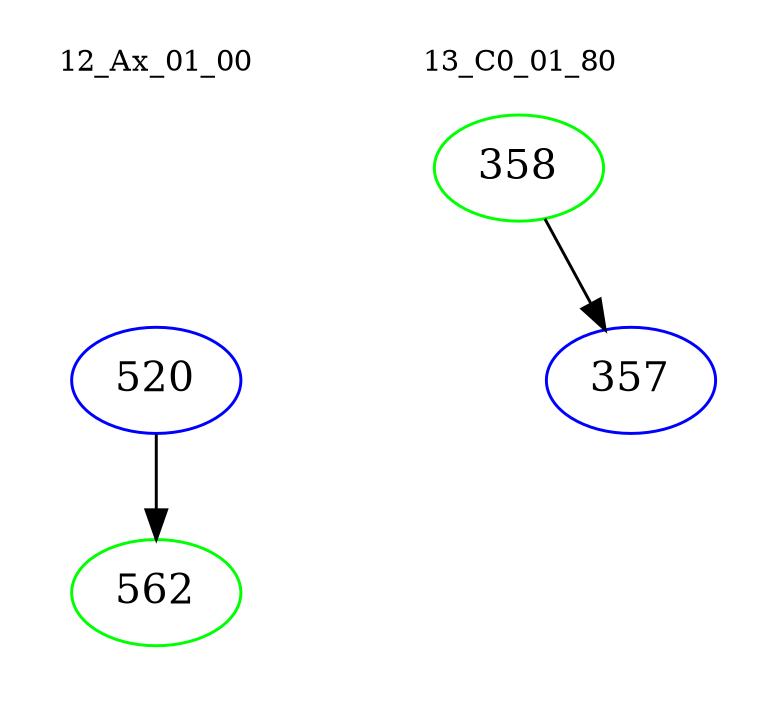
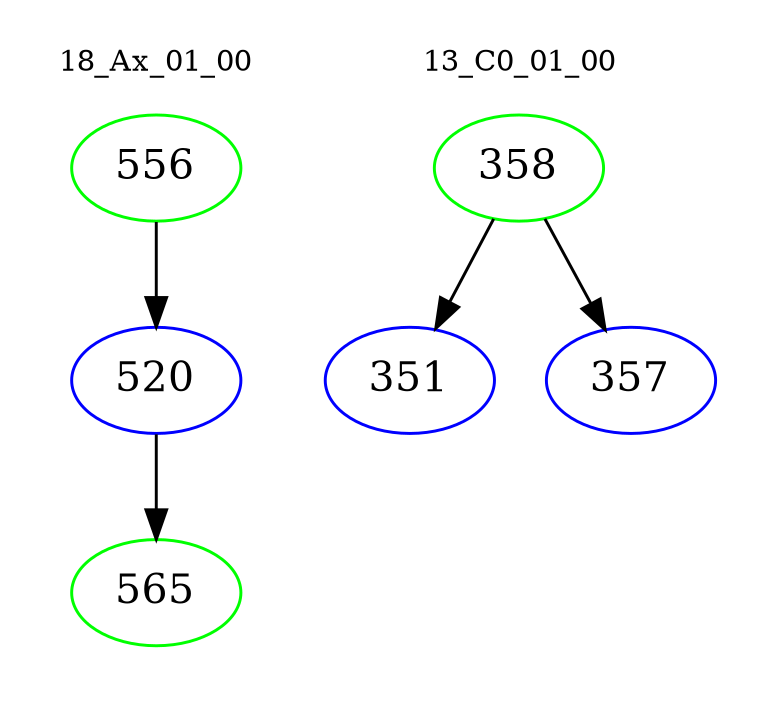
cluster "12_Ax_01_00": label "12_Ax_01_00" -> "18_Ax_01_00"
cluster "13_C0_01_80": label "13_C0_01_80" -> "13_C0_01_00"
node "556": added
node "351": added
node "562": label "562" -> "565"
